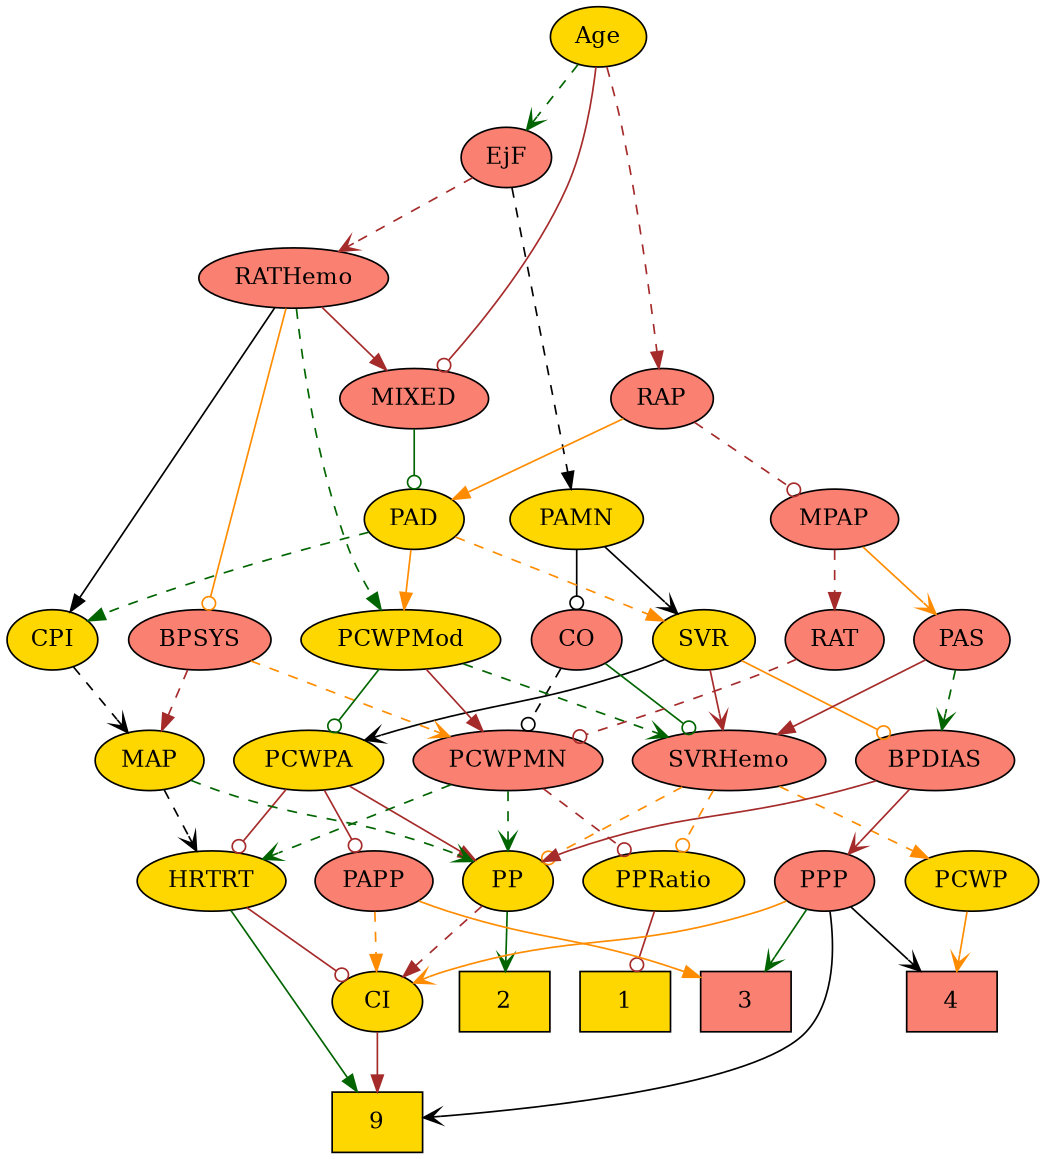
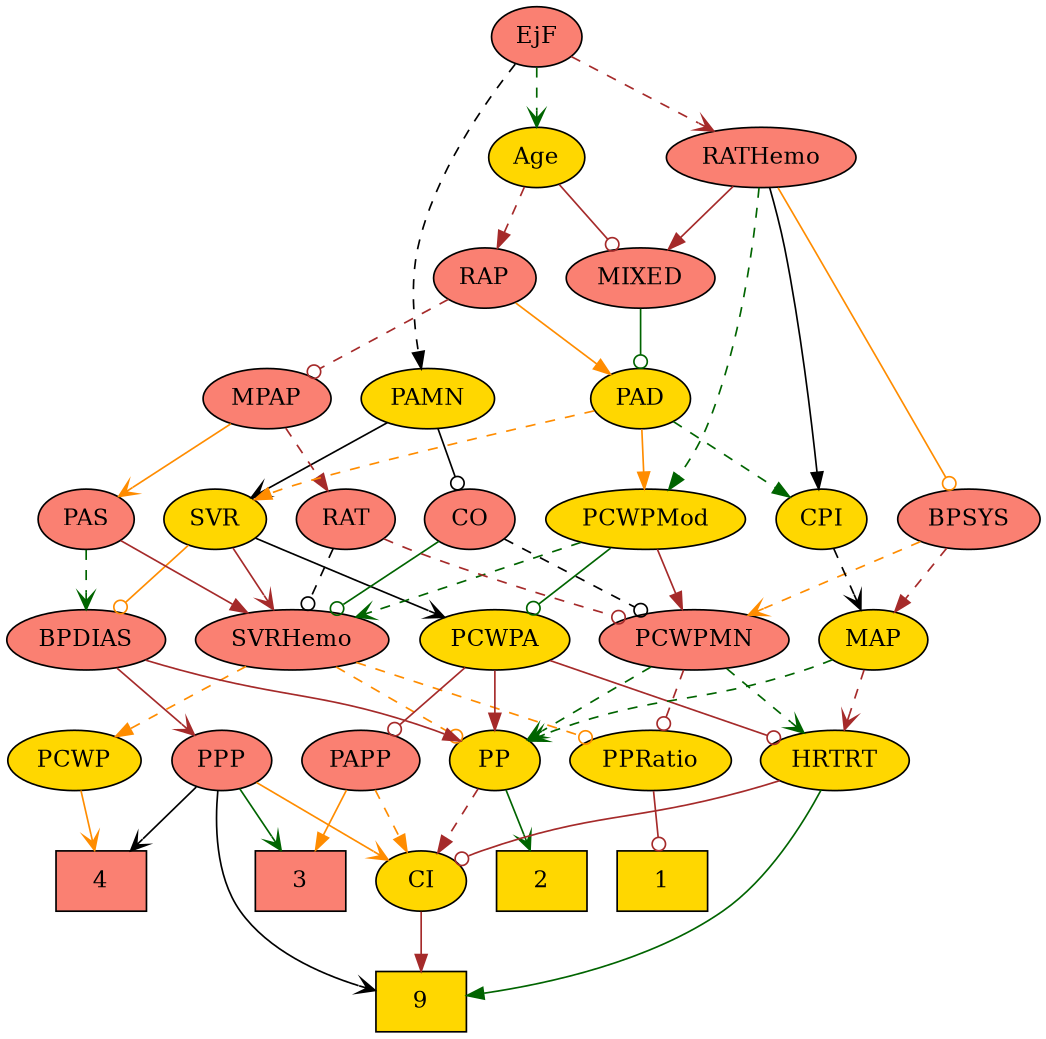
edge "Age" -> "EjF": reversed
edge "RAT" -> "SVRHemo": added
edge "MAP" -> "HRTRT": color black -> brown
